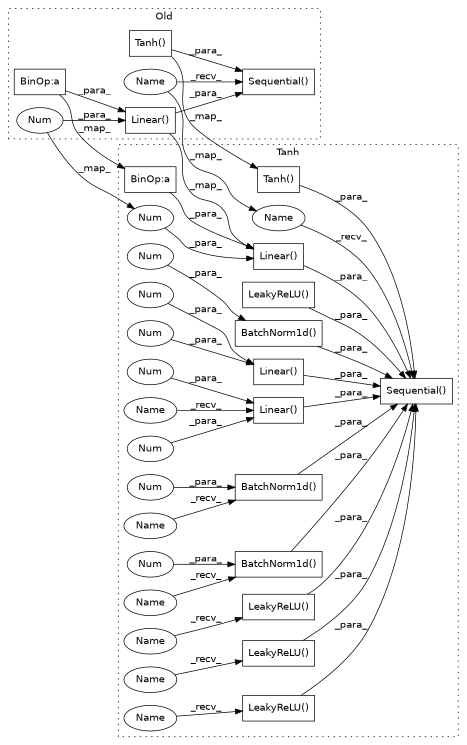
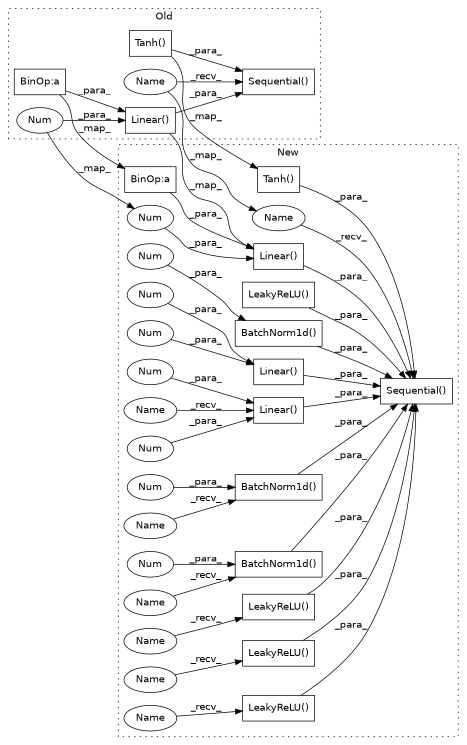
cluster "Tanh": label "Tanh" -> "New"
